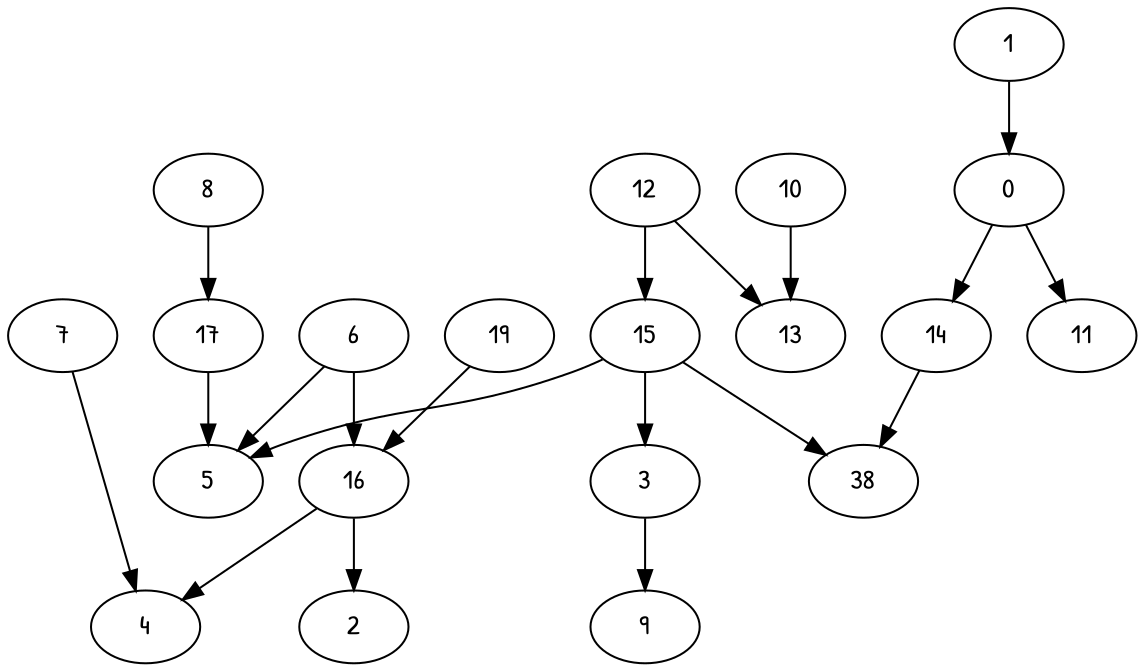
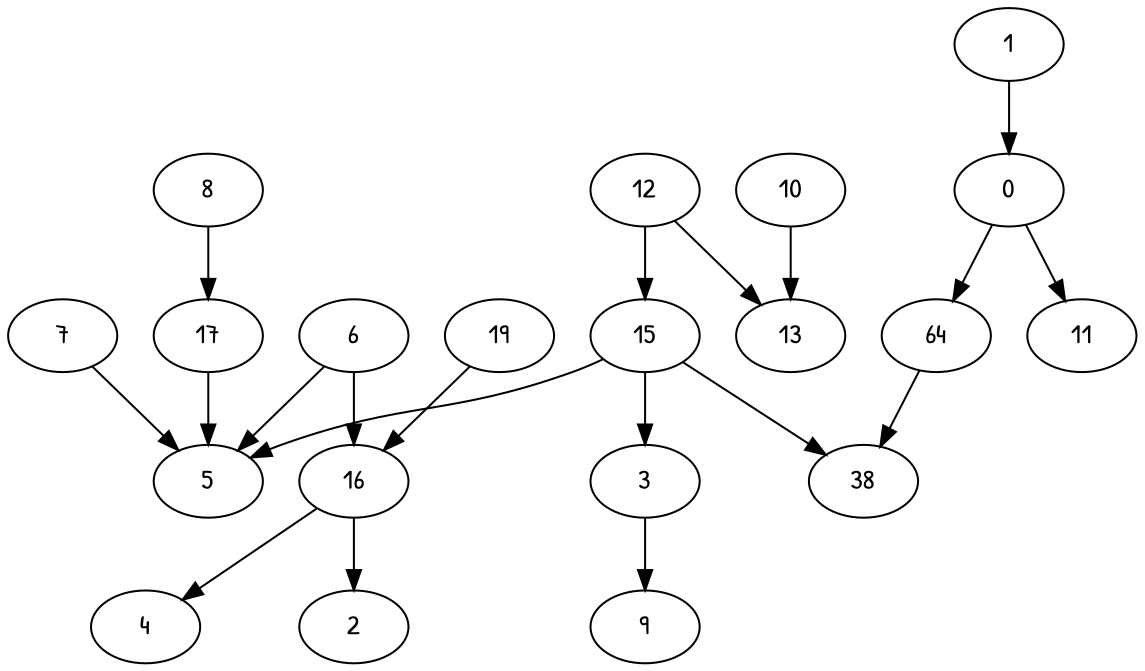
node "14": label "14" -> "64"
edge "7" -> "4": now "7" -> "5"
